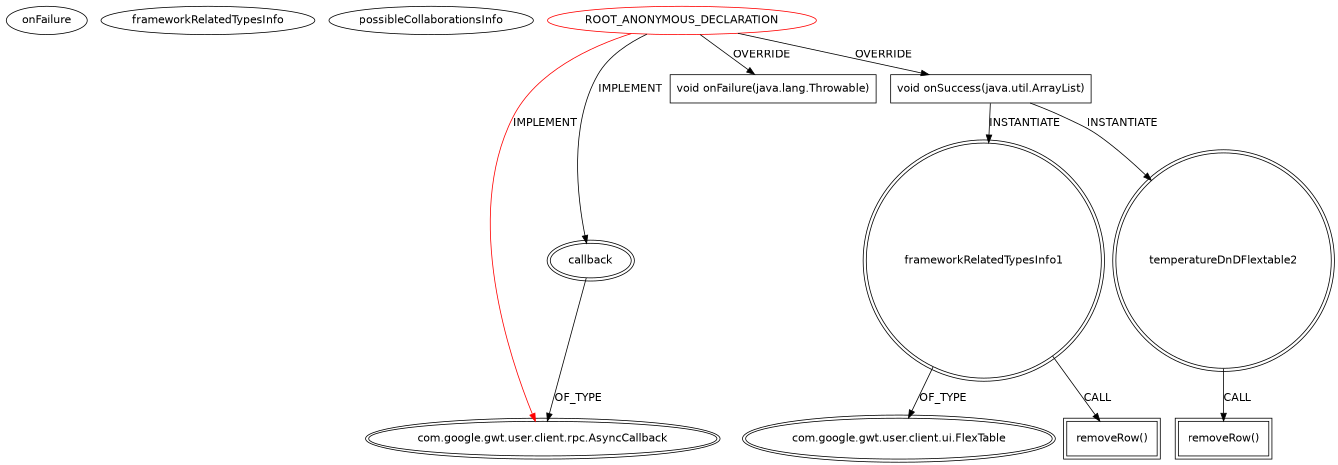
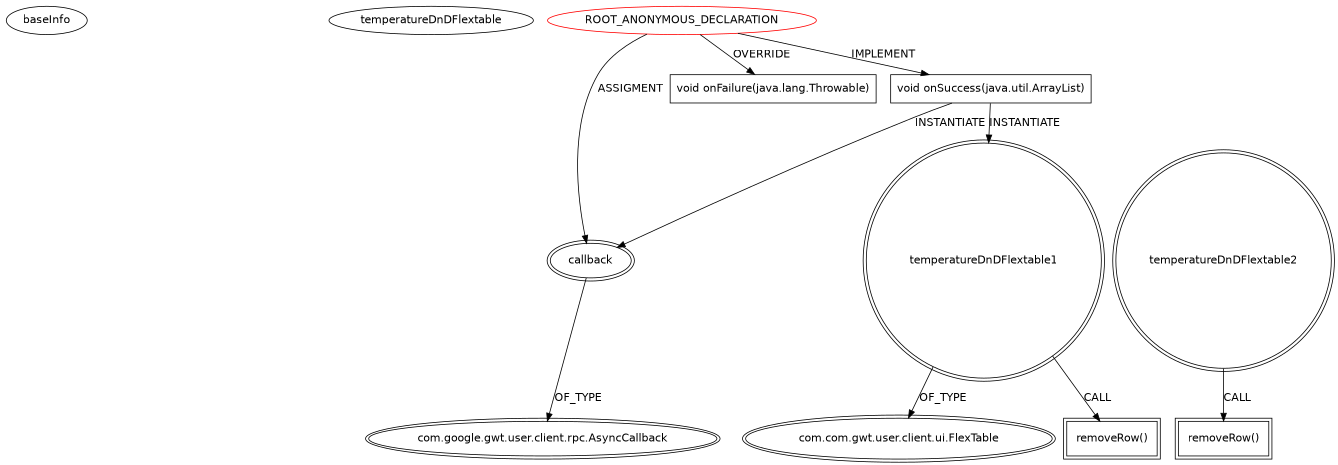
node "onFailure": label "onFailure" -> "baseInfo"
node "frameworkRelatedTypesInfo": removed
node "possibleCollaborationsInfo": label "possibleCollaborationsInfo" -> "temperatureDnDFlextable"
edge "ROOT_ANONYMOUS_DECLARATION" -> "void onSuccess(java.util.ArrayList)": label "OVERRIDE" -> "IMPLEMENT"
edge "ROOT_ANONYMOUS_DECLARATION" -> "callback": label "IMPLEMENT" -> "ASSIGMENT"
edge "void onSuccess(java.util.ArrayList)" -> "temperatureDnDFlextable2": now "void onSuccess(java.util.ArrayList)" -> "callback"
edge "ROOT_ANONYMOUS_DECLARATION" -> "com.google.gwt.user.client.rpc.AsyncCallback": removed, label "IMPLEMENT"
node "frameworkRelatedTypesInfo1": label "frameworkRelatedTypesInfo1" -> "temperatureDnDFlextable1"
node "com.google.gwt.user.client.ui.FlexTable": label "com.google.gwt.user.client.ui.FlexTable" -> "com.com.gwt.user.client.ui.FlexTable"
